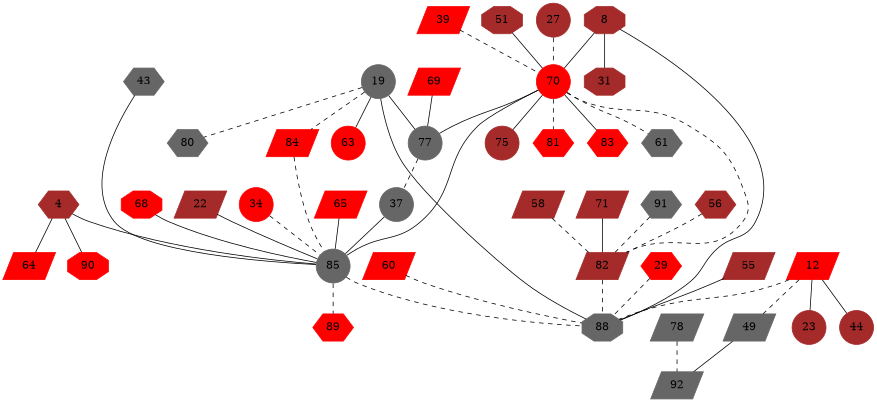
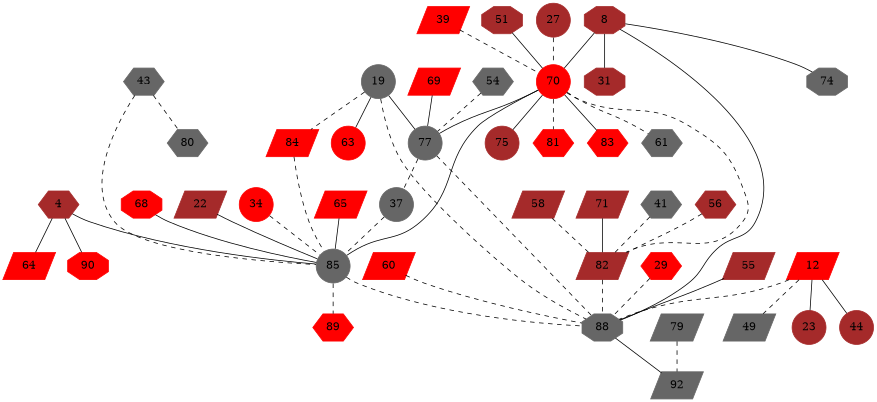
node "54": added
node "74": added
edge "19" -- "80": now "43" -- "80"
node "91": label "91" -> "41"
edge "43" -- "85": style solid -> dashed
edge "19" -- "88": style solid -> dashed
edge "37" -- "85": style solid -> dashed
edge "77" -- "88": added
node "78": label "78" -> "79"
edge "49" -- "92": now "88" -- "92"
